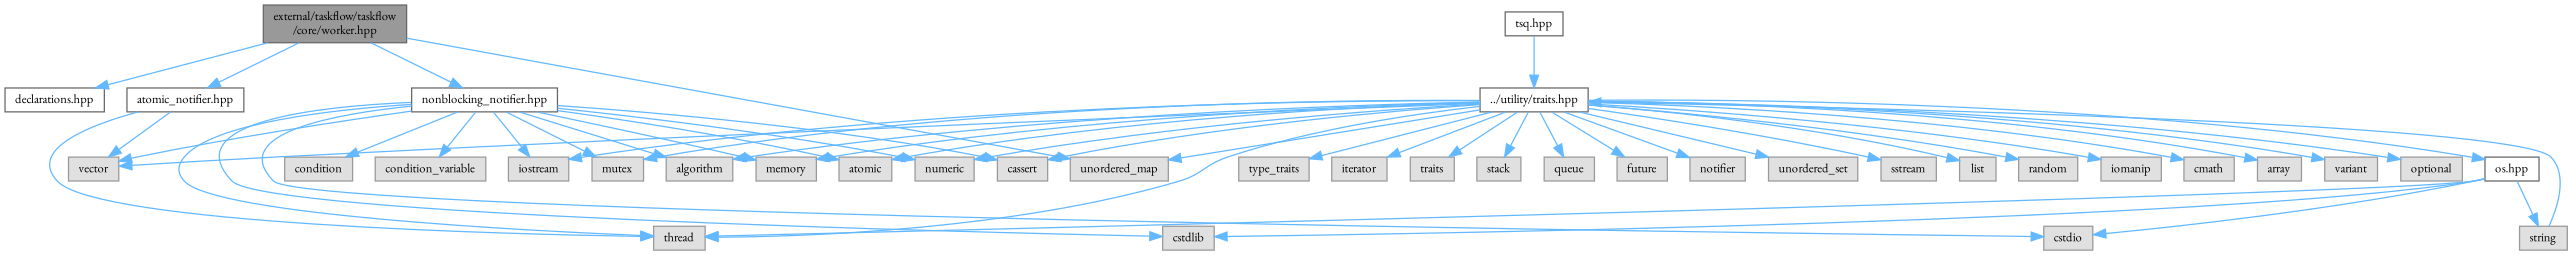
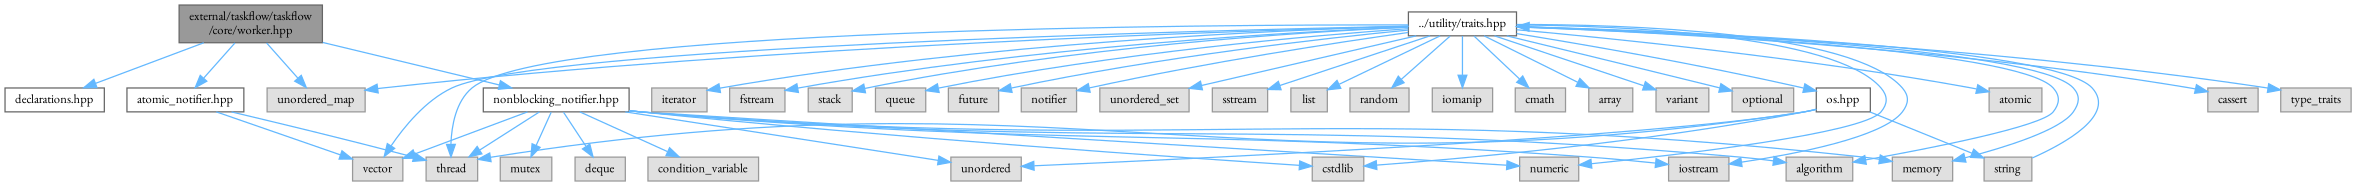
node "tsq.hpp": removed
edge "../utility/traits.hpp" -> "mutex": removed
edge "nonblocking_notifier.hpp" -> "cassert": removed
edge "nonblocking_notifier.hpp" -> "atomic": removed
node "condition": label "condition" -> "deque"
node "traits": label "traits" -> "fstream"
node "cstdio": label "cstdio" -> "unordered"
